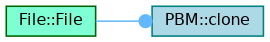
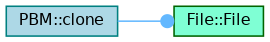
edge "File::File" -> "PBM::clone": reversed
